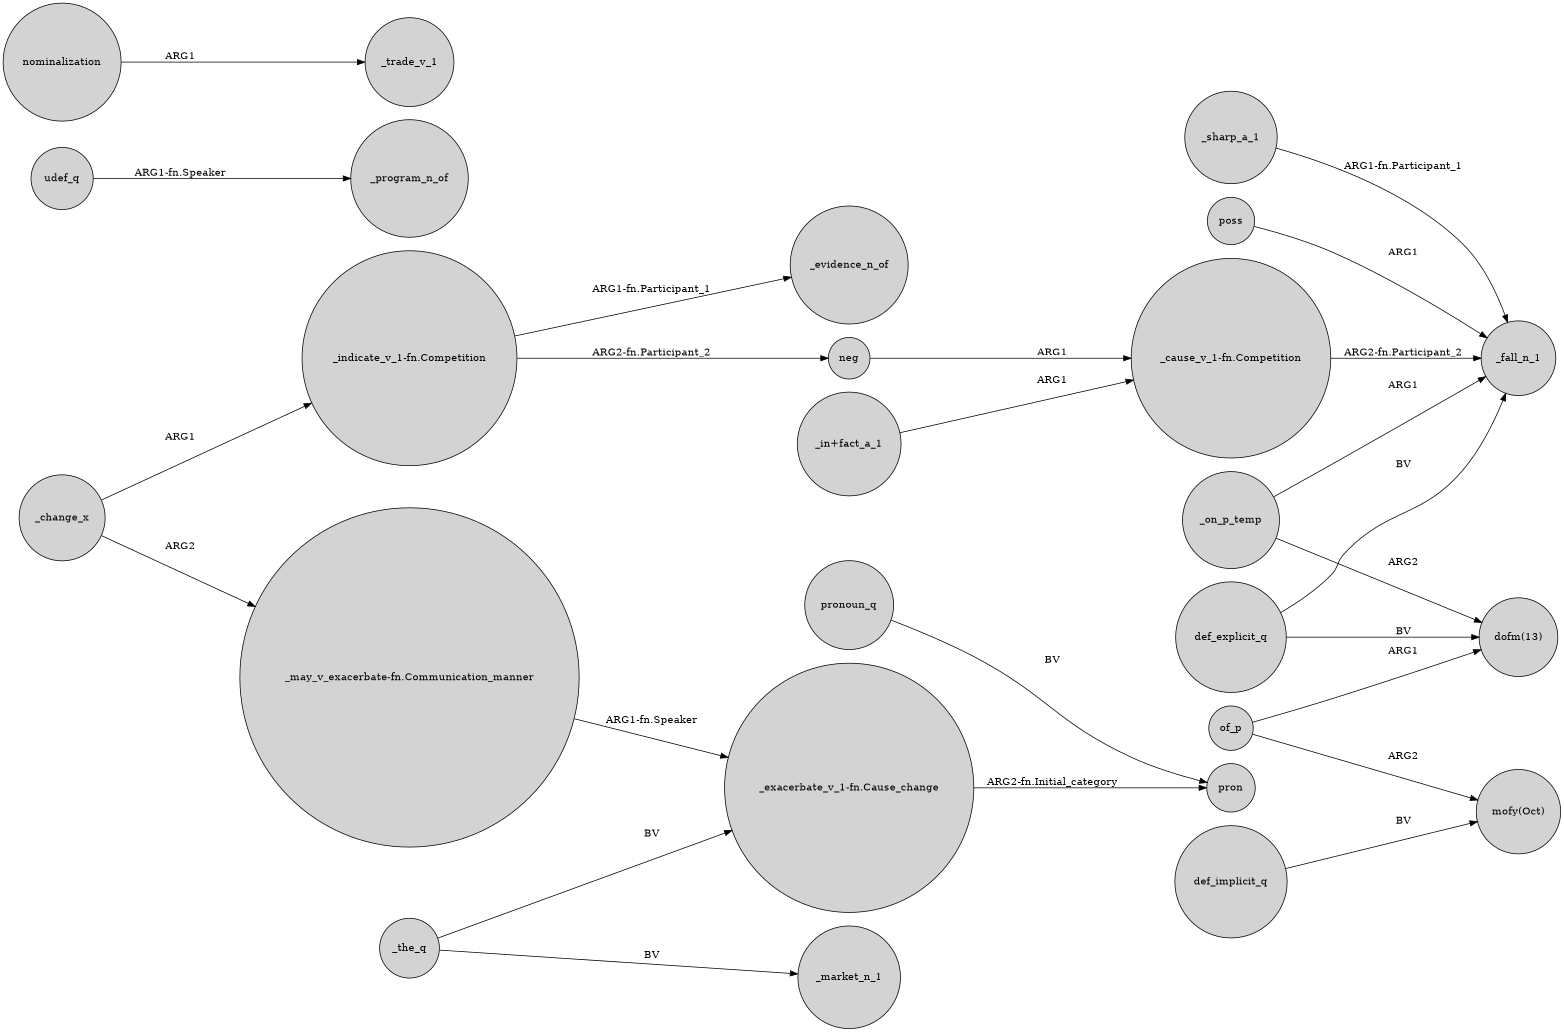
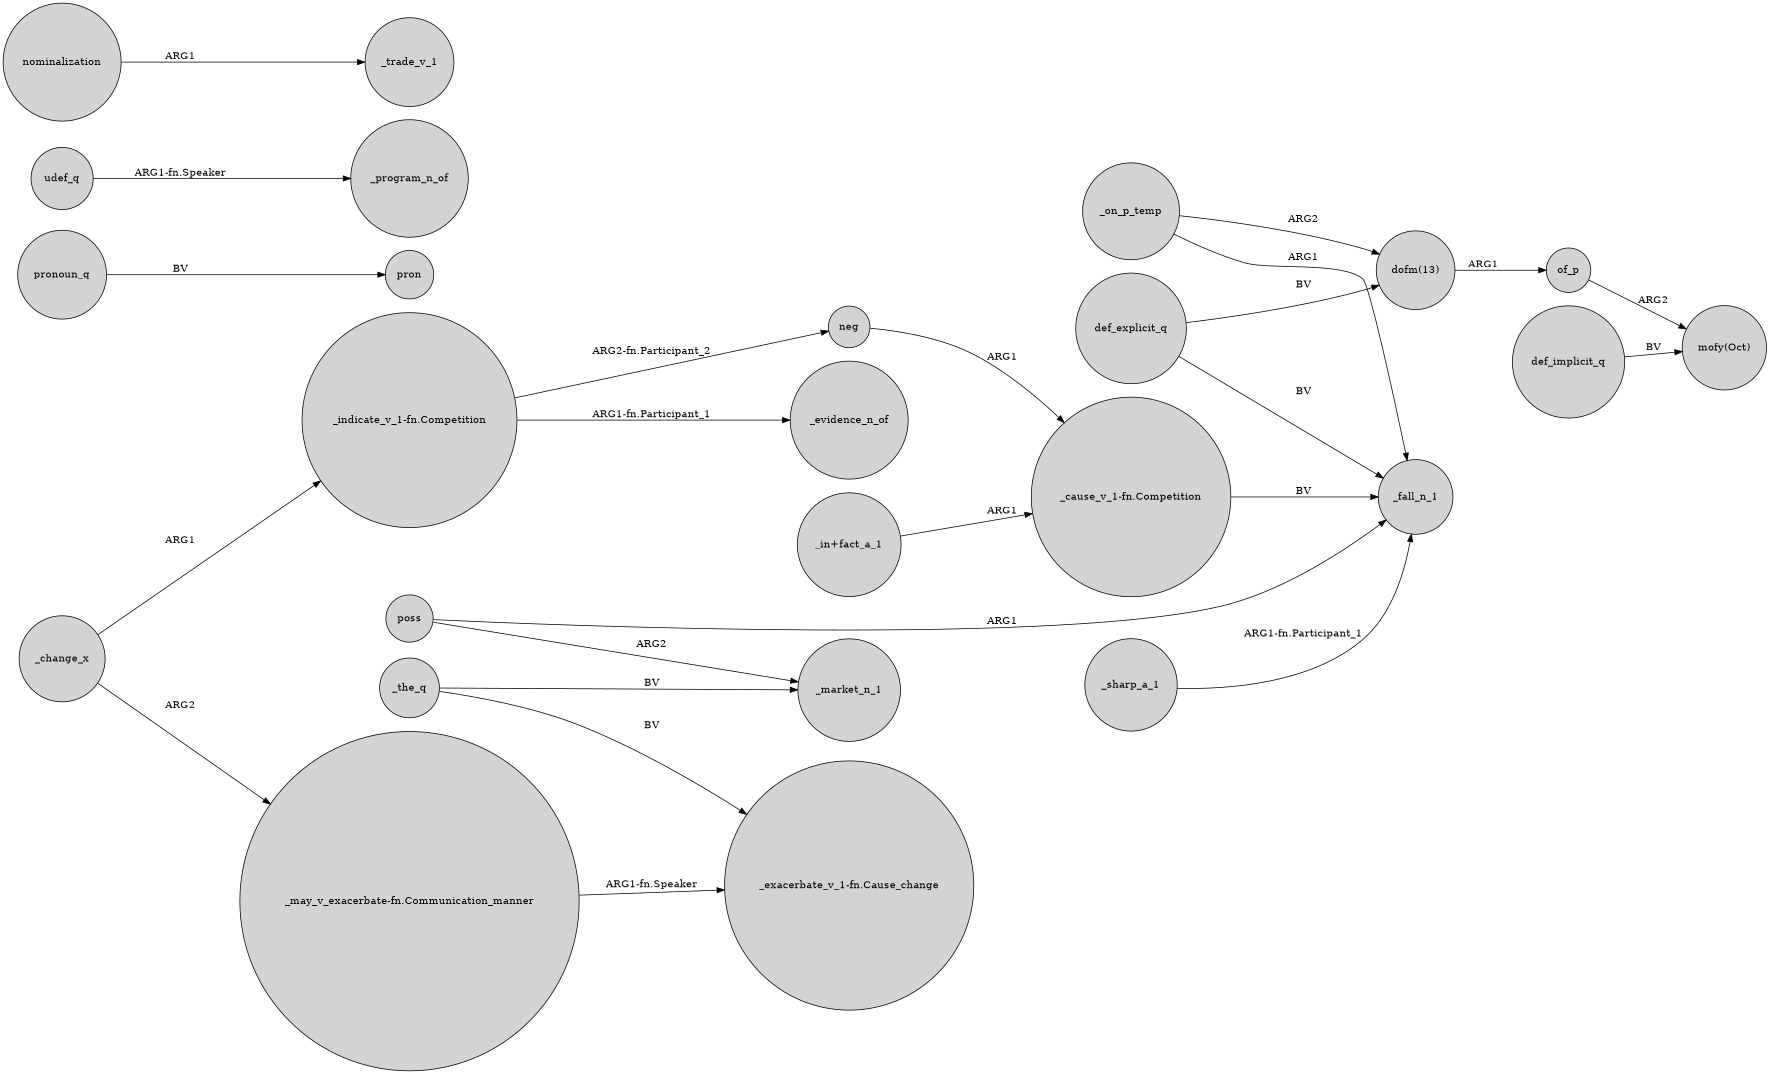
edge "_cause_v_1-fn.Competition" -> "_fall_n_1": label "ARG2-fn.Participant_2" -> "BV"
edge "poss" -> "_market_n_1": added, label "ARG2"
edge "of_p" -> "dofm(13)": reversed
edge "_exacerbate_v_1-fn.Cause_change" -> "pron": removed, label "ARG2-fn.Initial_category"
